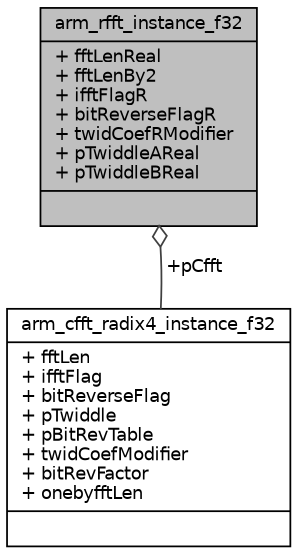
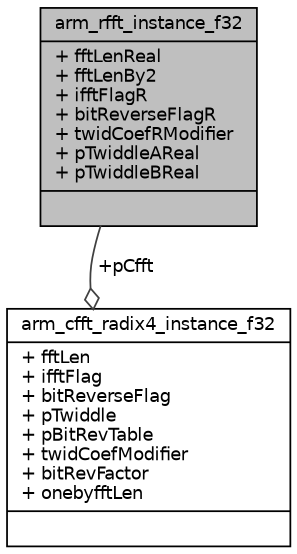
edge "arm_cfft_radix4_instance_f32" -> "arm_rfft_instance_f32": reversed
